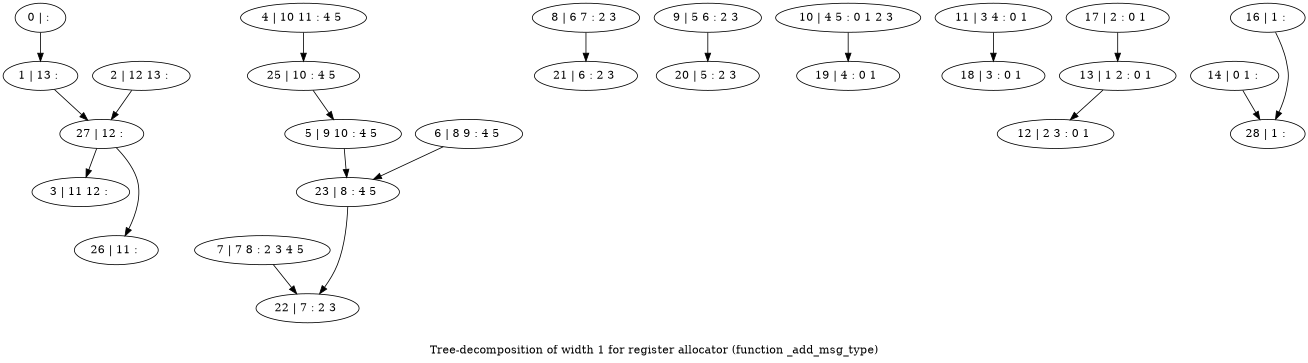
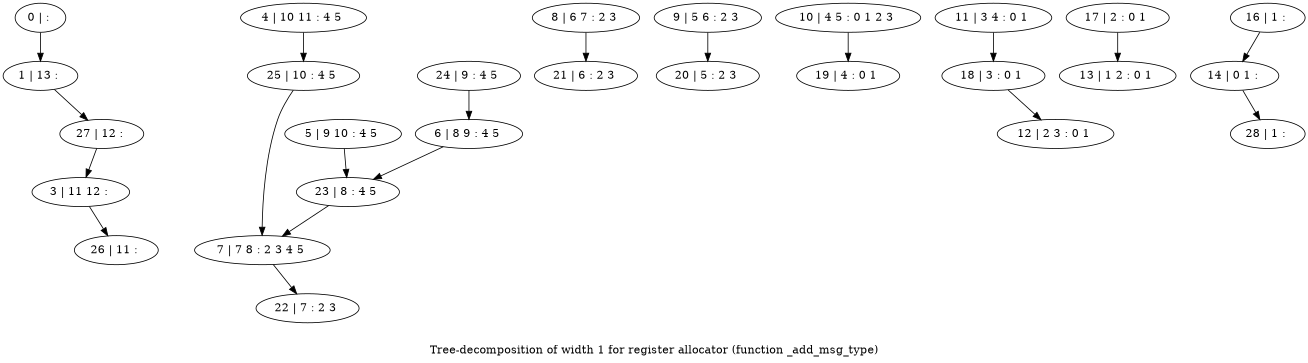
edge "16 | 1 :" -> "28 | 1 :": now "16 | 1 :" -> "14 | 0 1 :"
node "2 | 12 13 :": removed
node "24 | 9 : 4 5": added
edge "25 | 10 : 4 5" -> "5 | 9 10 : 4 5": now "25 | 10 : 4 5" -> "7 | 7 8 : 2 3 4 5"
edge "13 | 1 2 : 0 1" -> "12 | 2 3 : 0 1": now "18 | 3 : 0 1" -> "12 | 2 3 : 0 1"
edge "27 | 12 :" -> "26 | 11 :": now "3 | 11 12 :" -> "26 | 11 :"
edge "23 | 8 : 4 5" -> "22 | 7 : 2 3": now "23 | 8 : 4 5" -> "7 | 7 8 : 2 3 4 5"
